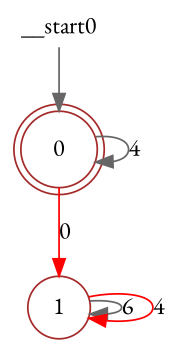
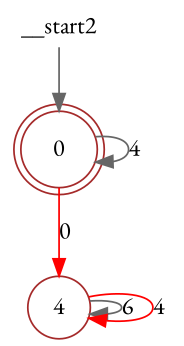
node "__start0": label "__start0" -> "__start2"
node "1": label "1" -> "4"
